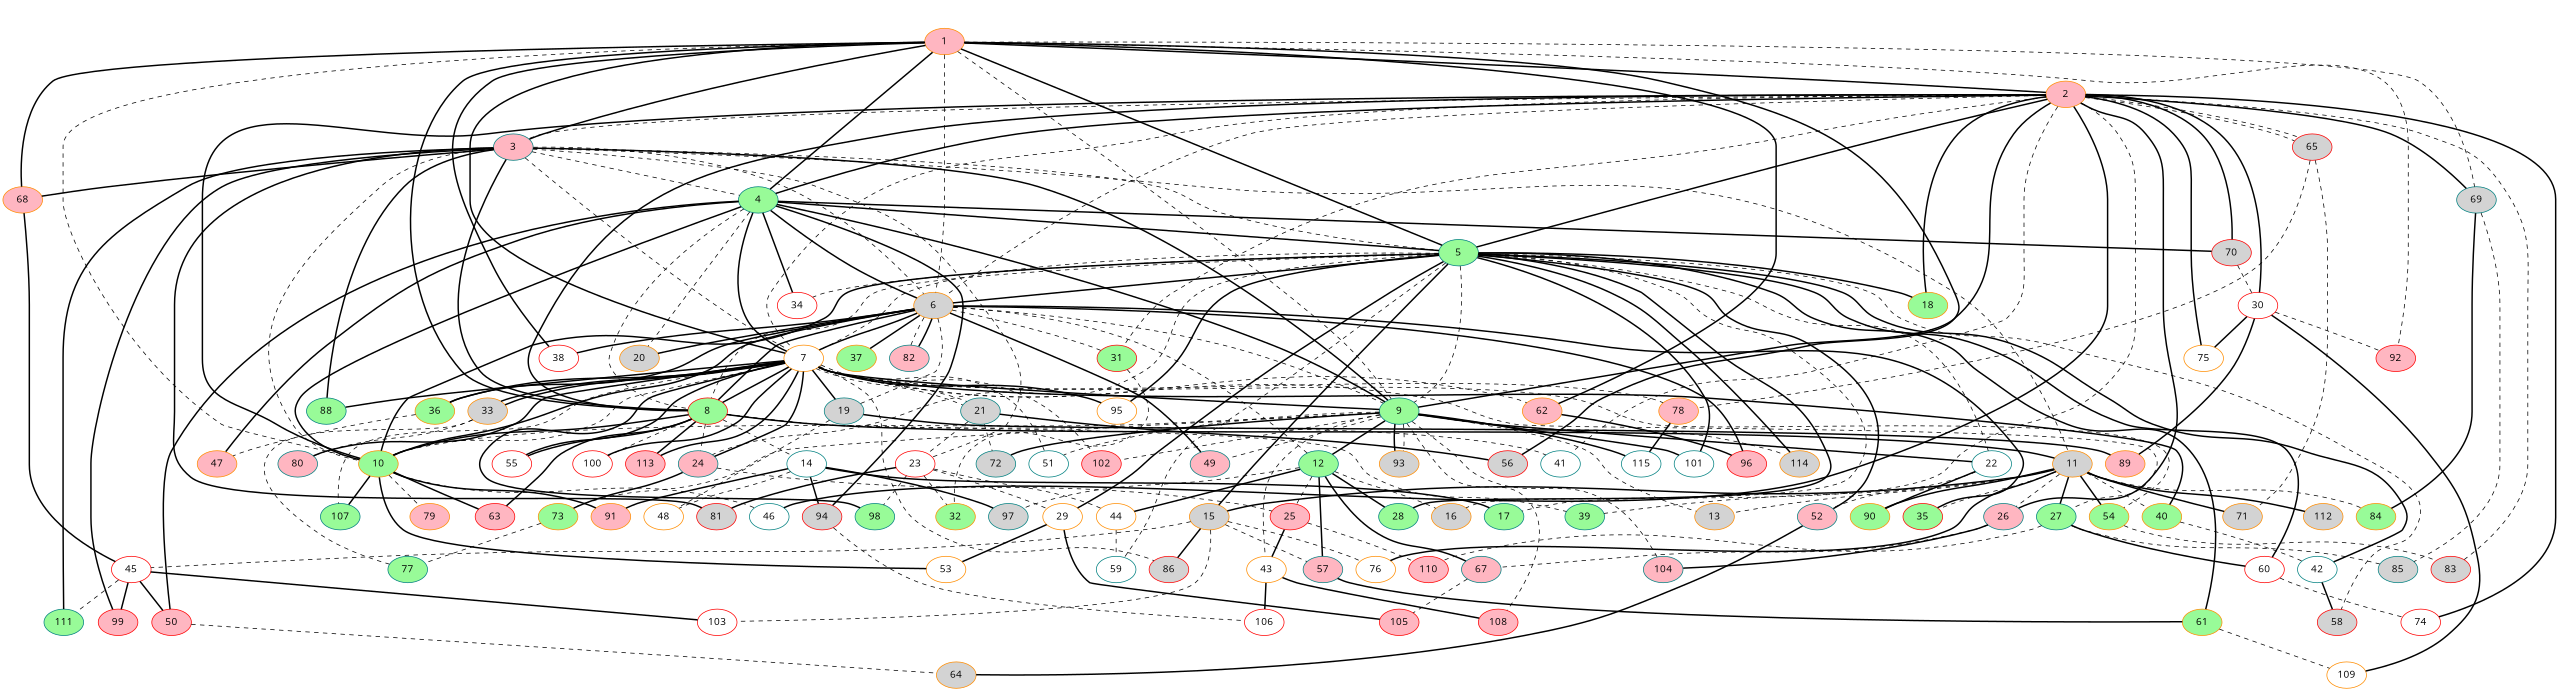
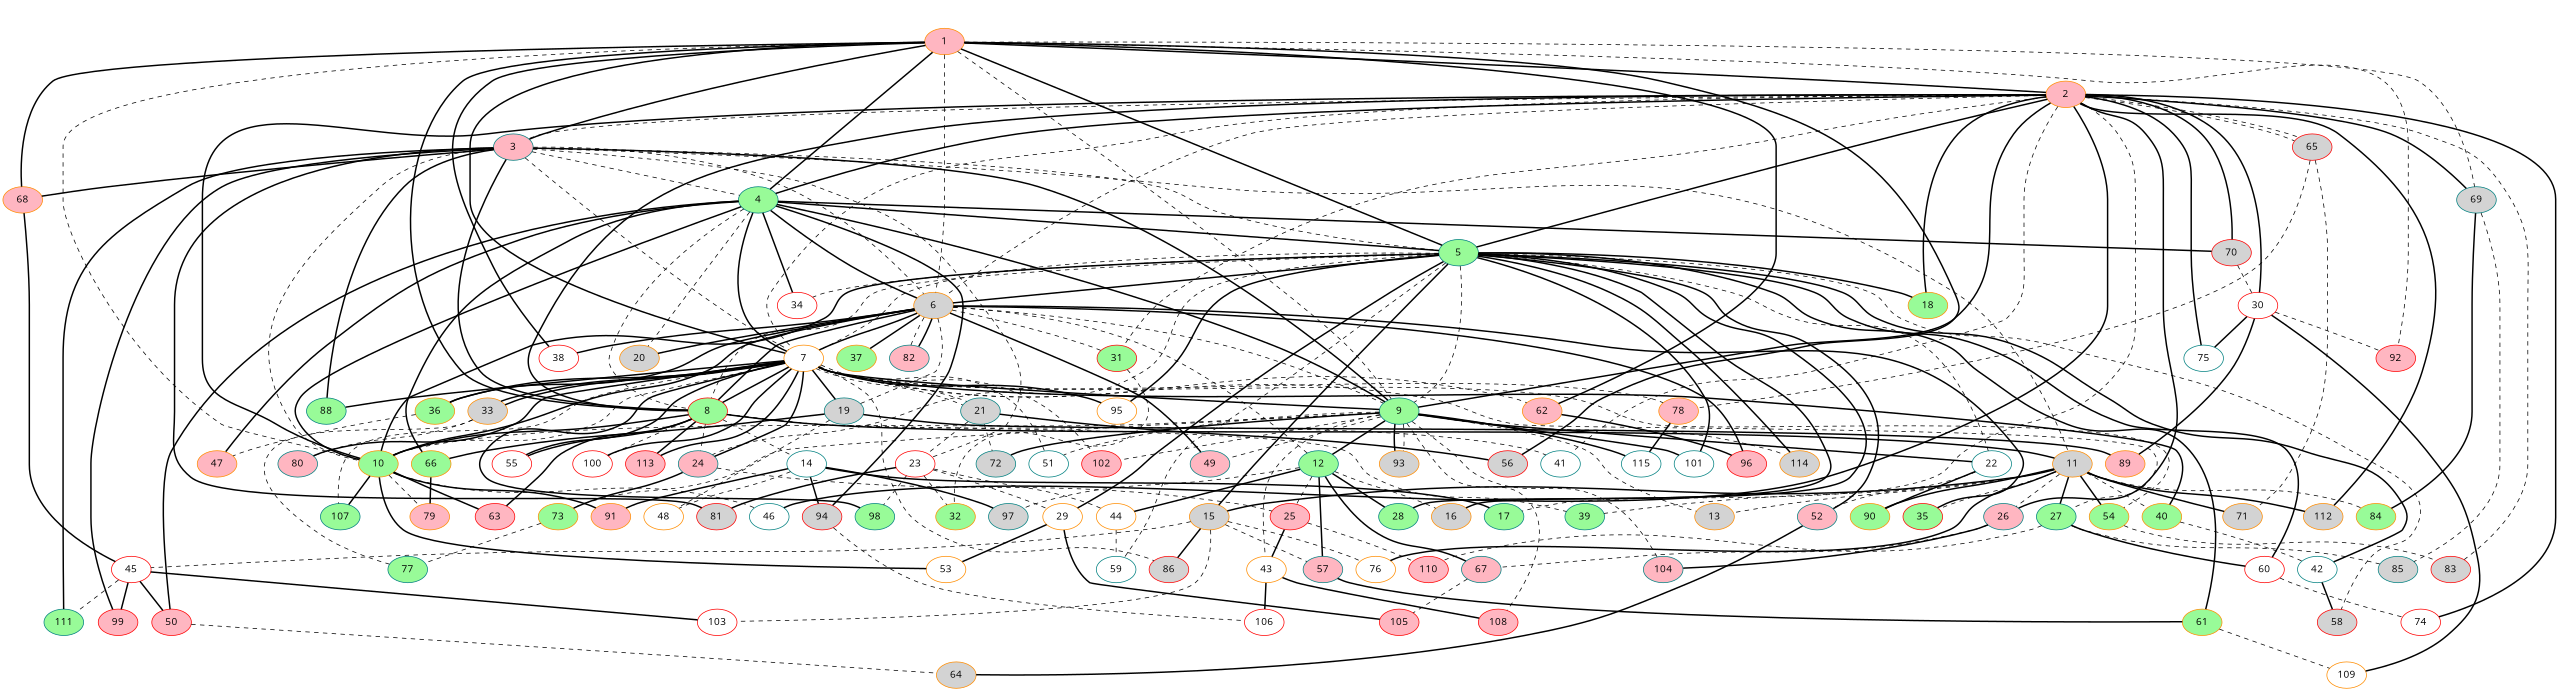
edge "2" -- "112": added
node "75": color darkorange -> teal
edge "5" -- "16": style dashed -> bold
node "66": added
